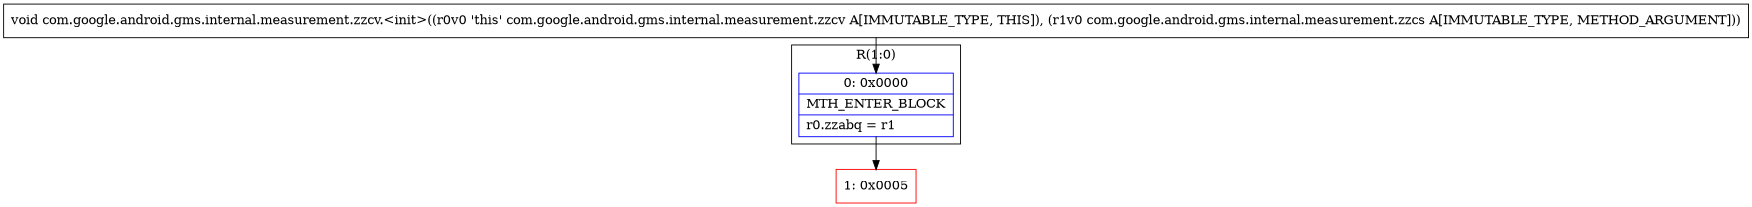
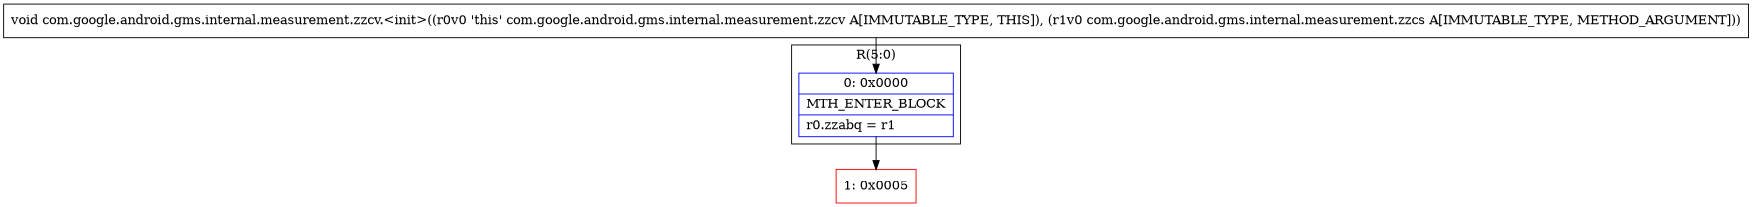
cluster "R(1:0)": label "R(1:0)" -> "R(5:0)"
